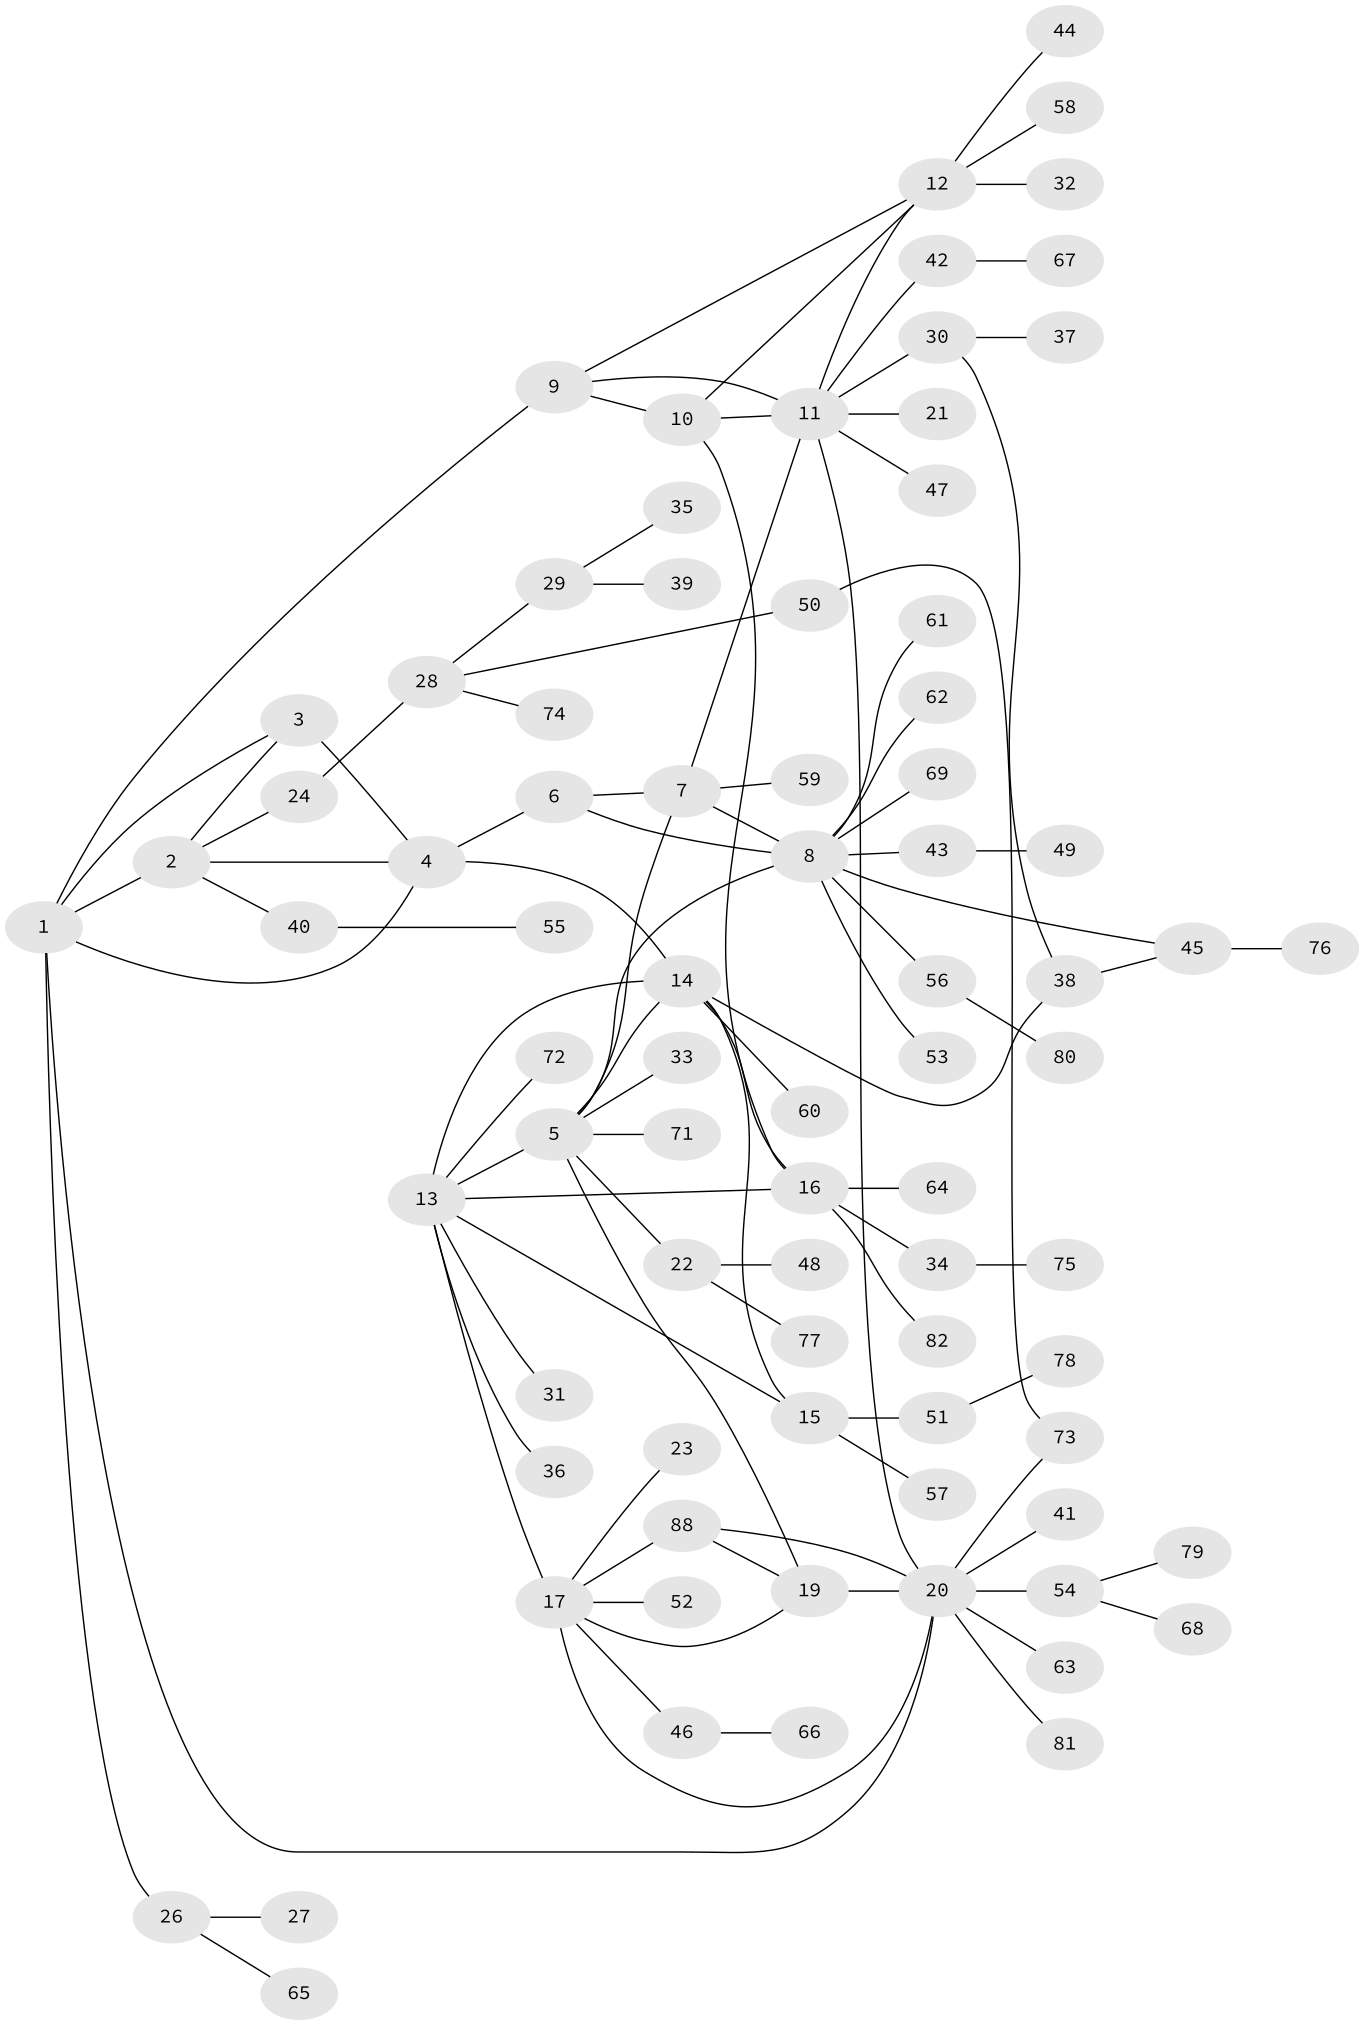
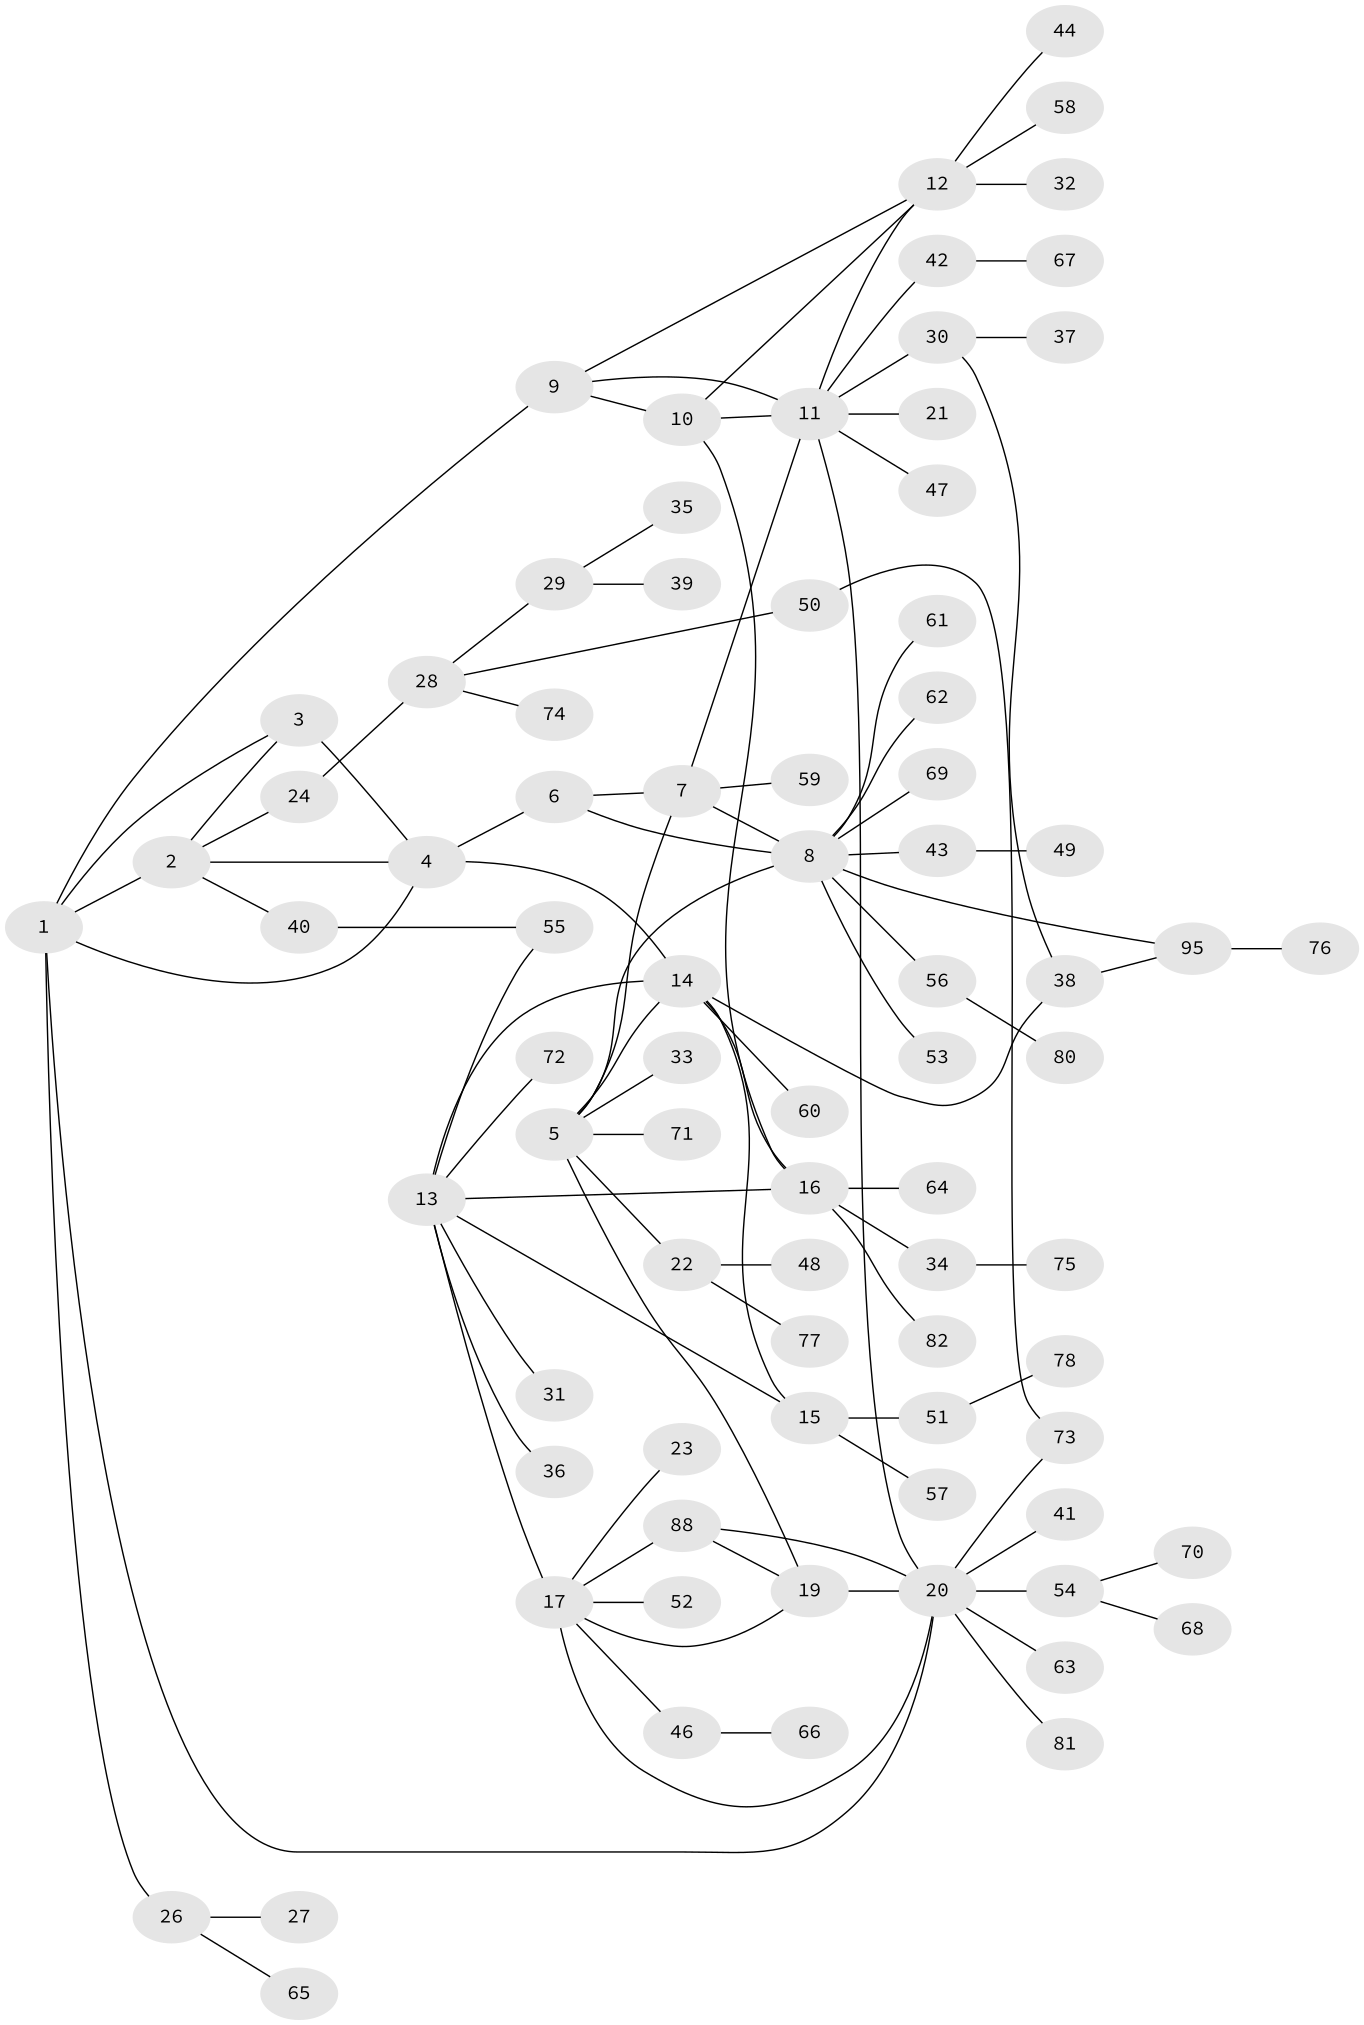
node "45": label "45" -> "95"
edge "5" -- "13": now "55" -- "13"
node "79": label "79" -> "70"
